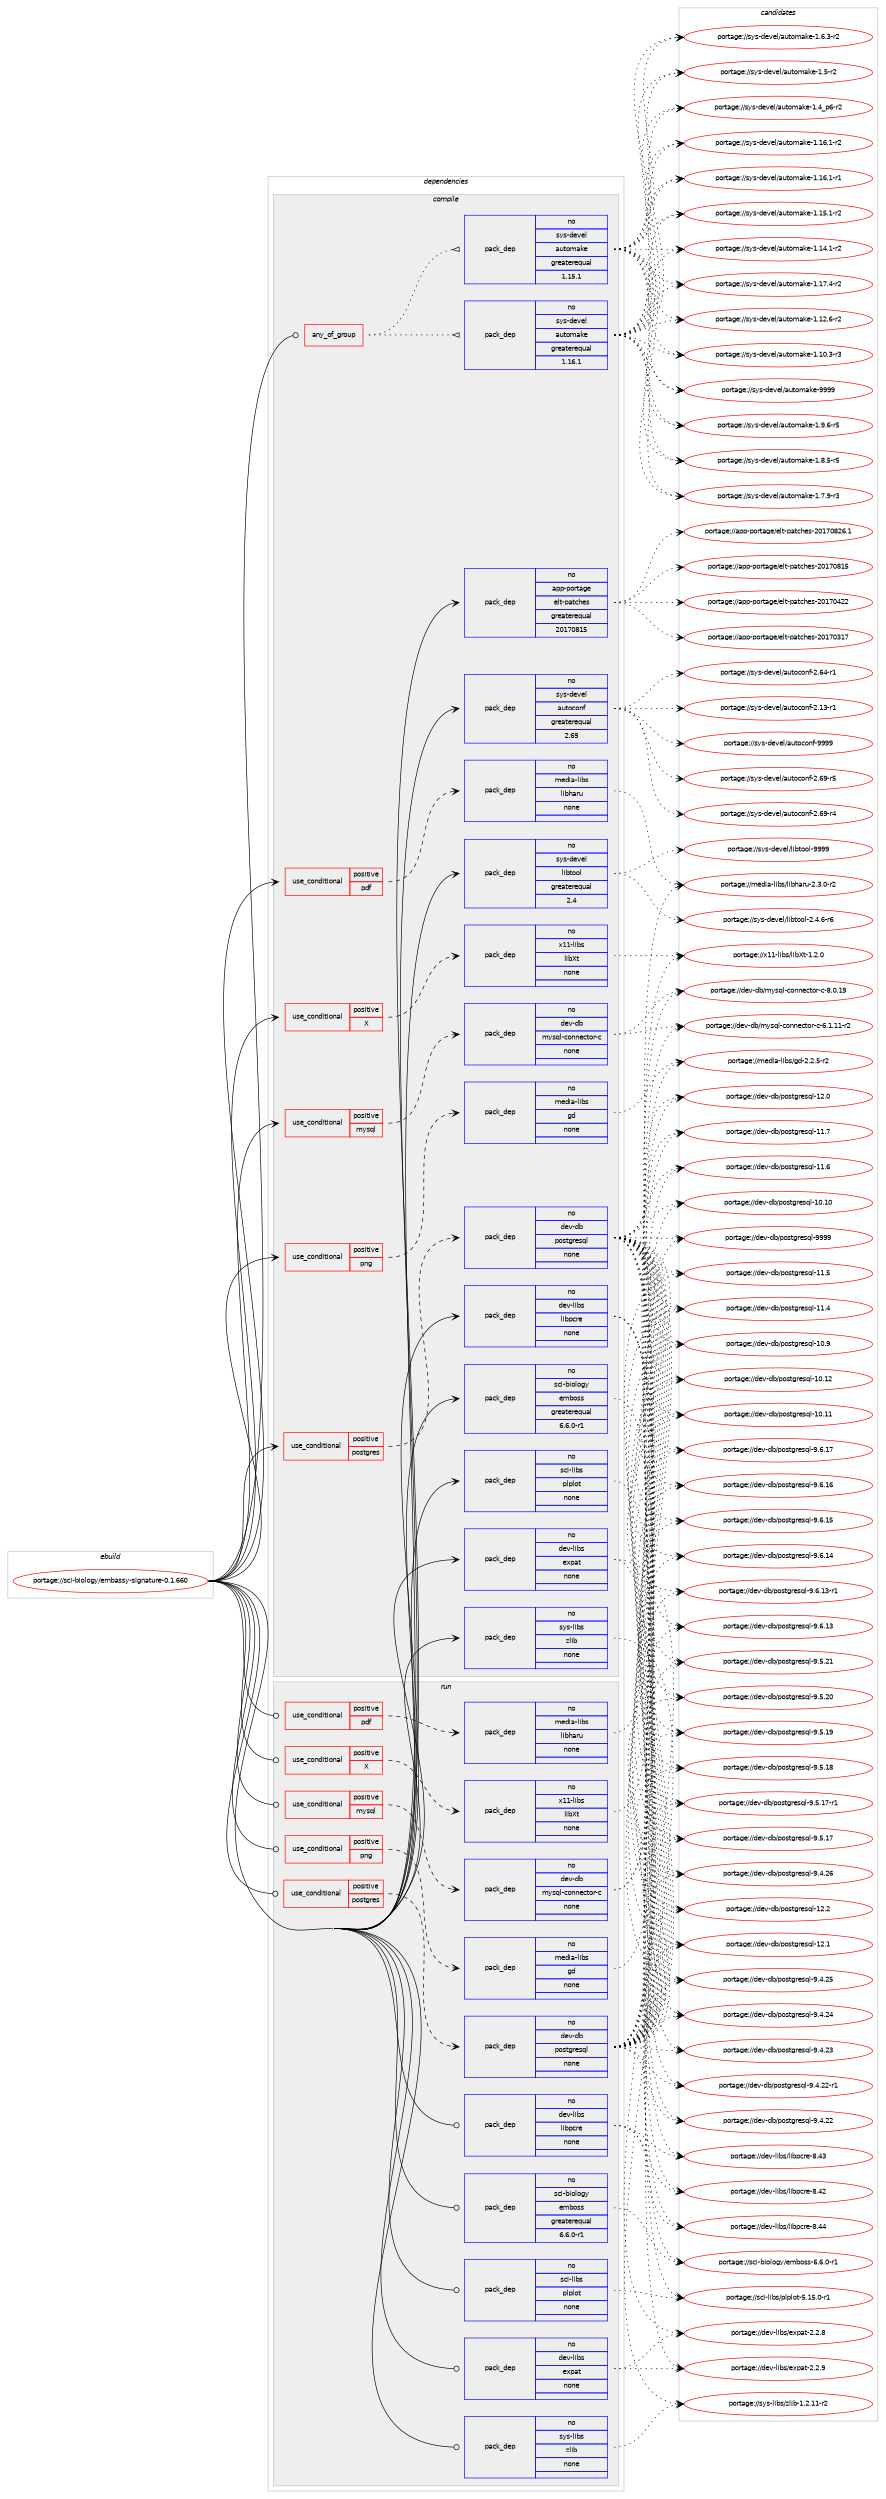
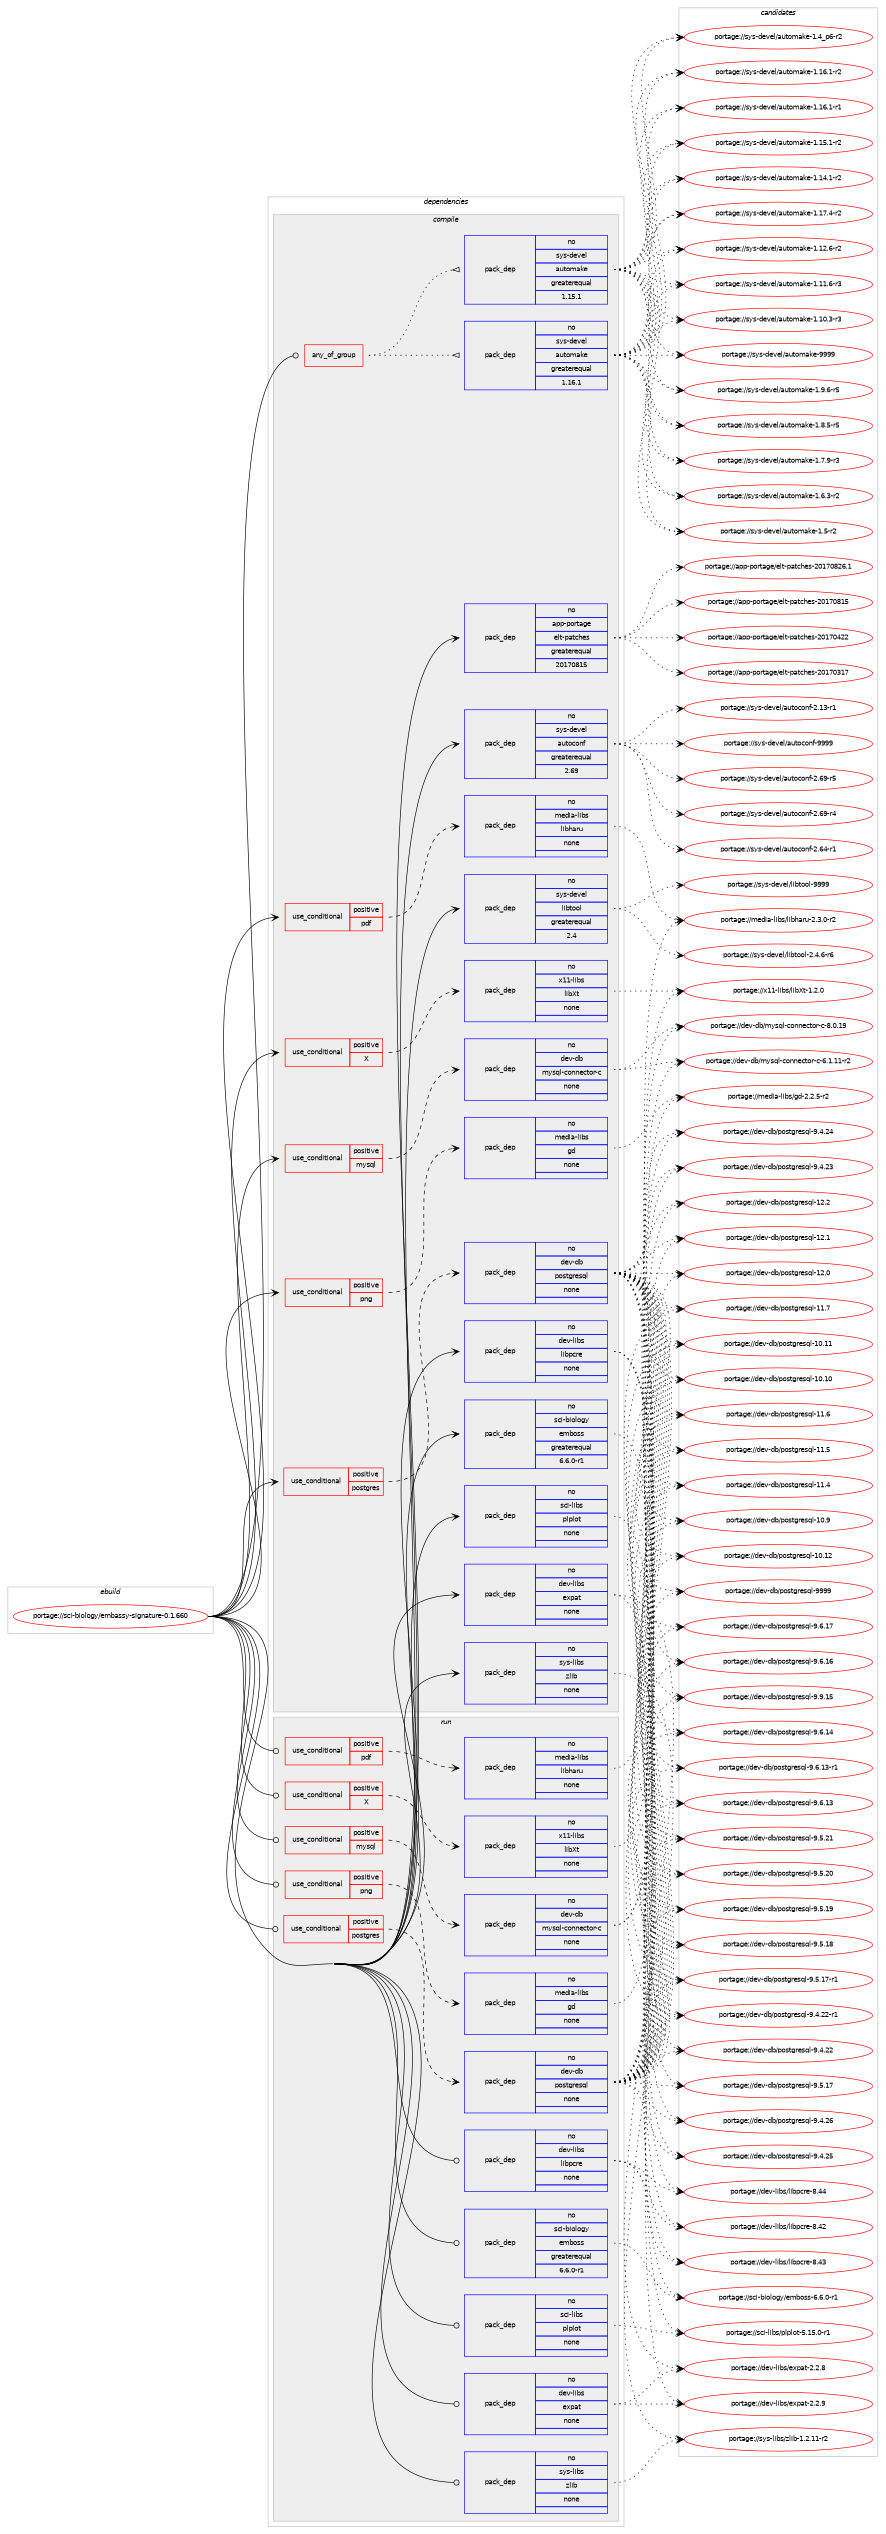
node "portage://sys-devel/automake-1.11.6-r3": added
node "portage://dev-db/postgresql-9.6.15": label "portage://dev-db/postgresql-9.6.15" -> "portage://dev-db/postgresql-9.9.15"
